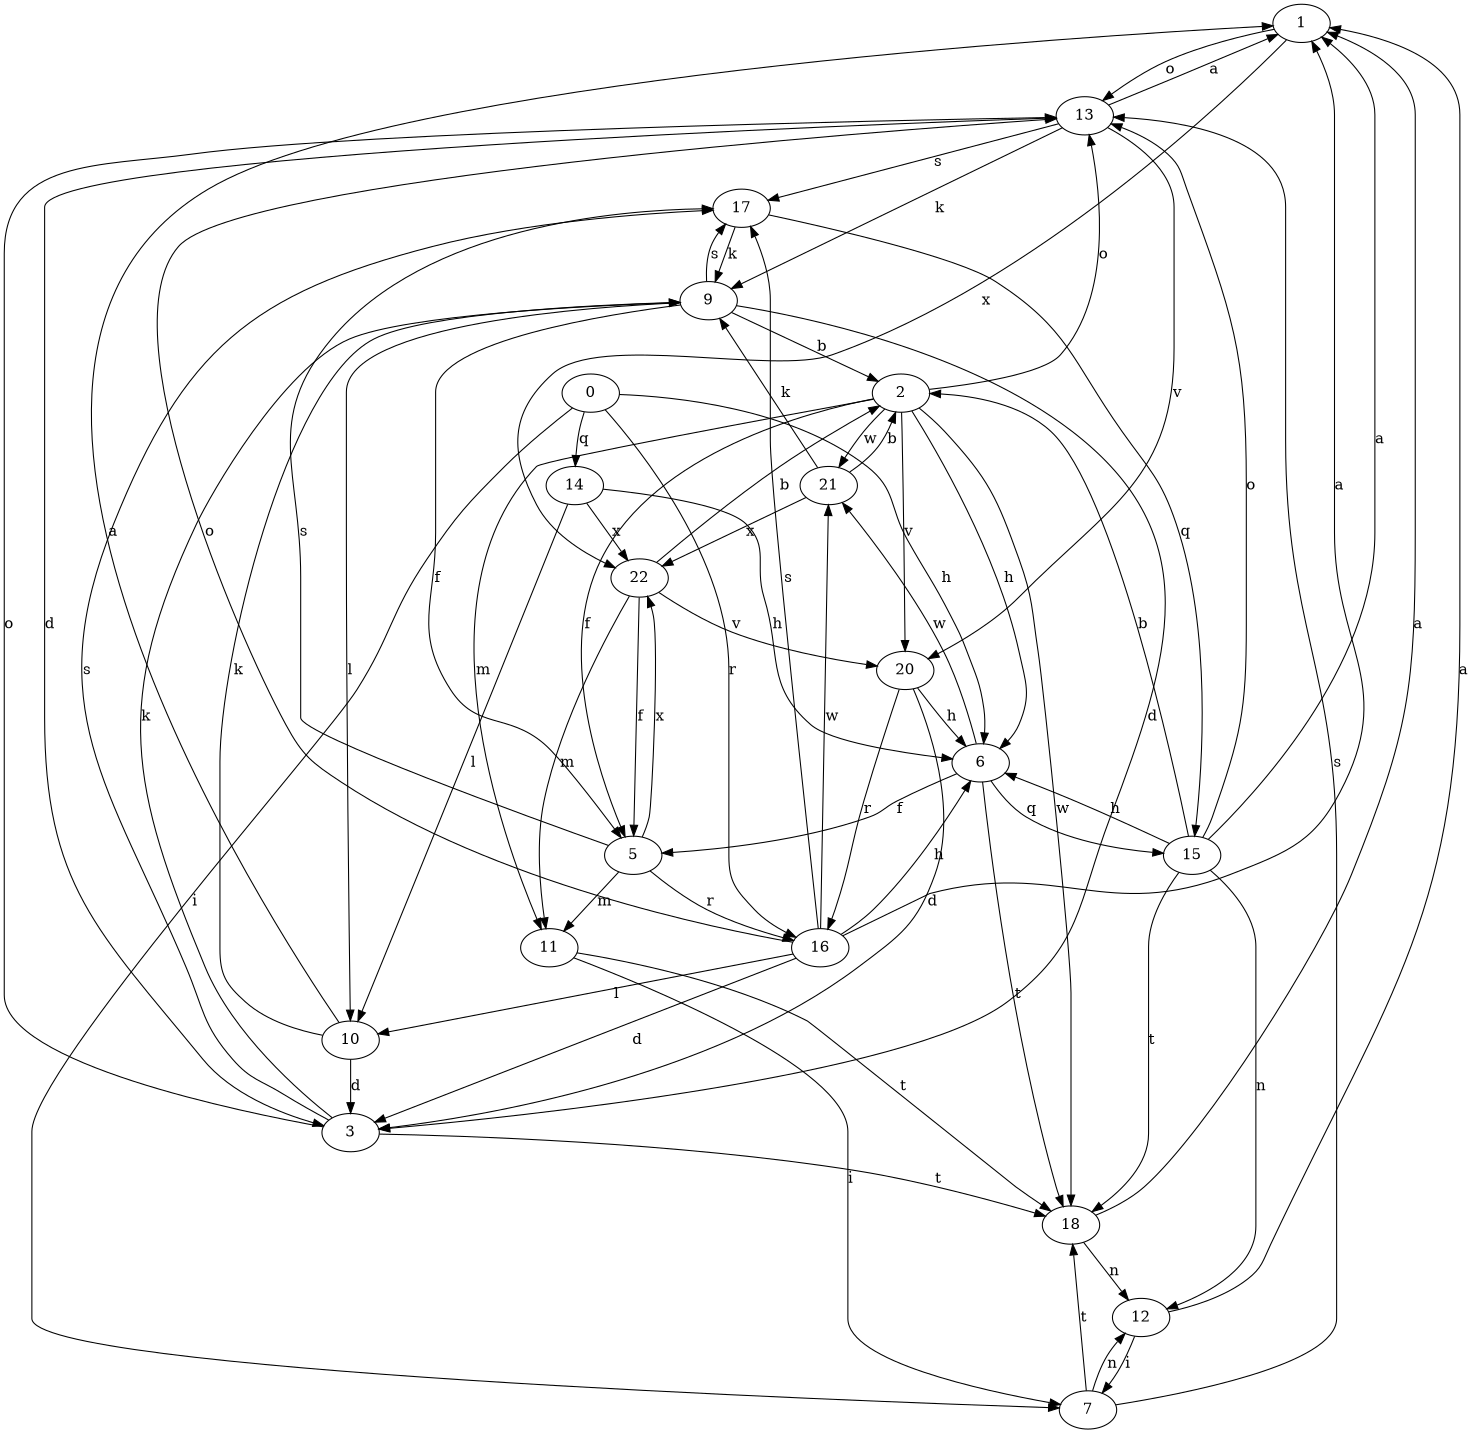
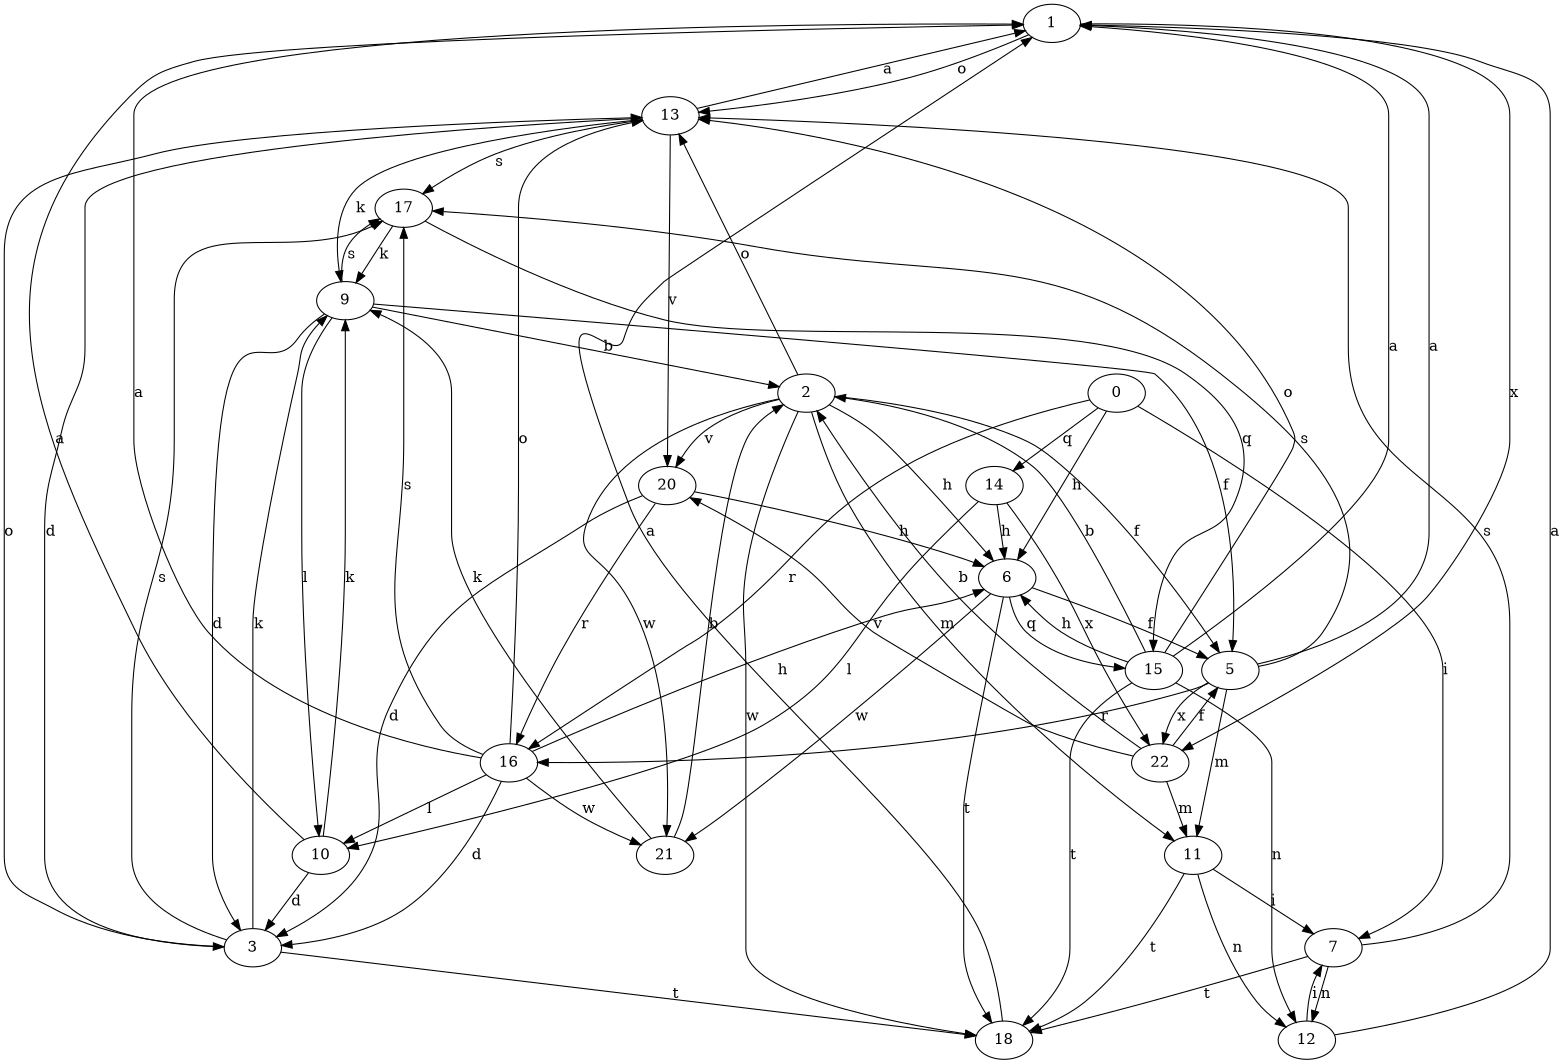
edge "5" -> "1": added, label "a"
edge "21" -> "22": removed, label "x"
edge "18" -> "12": now "11" -> "12"
